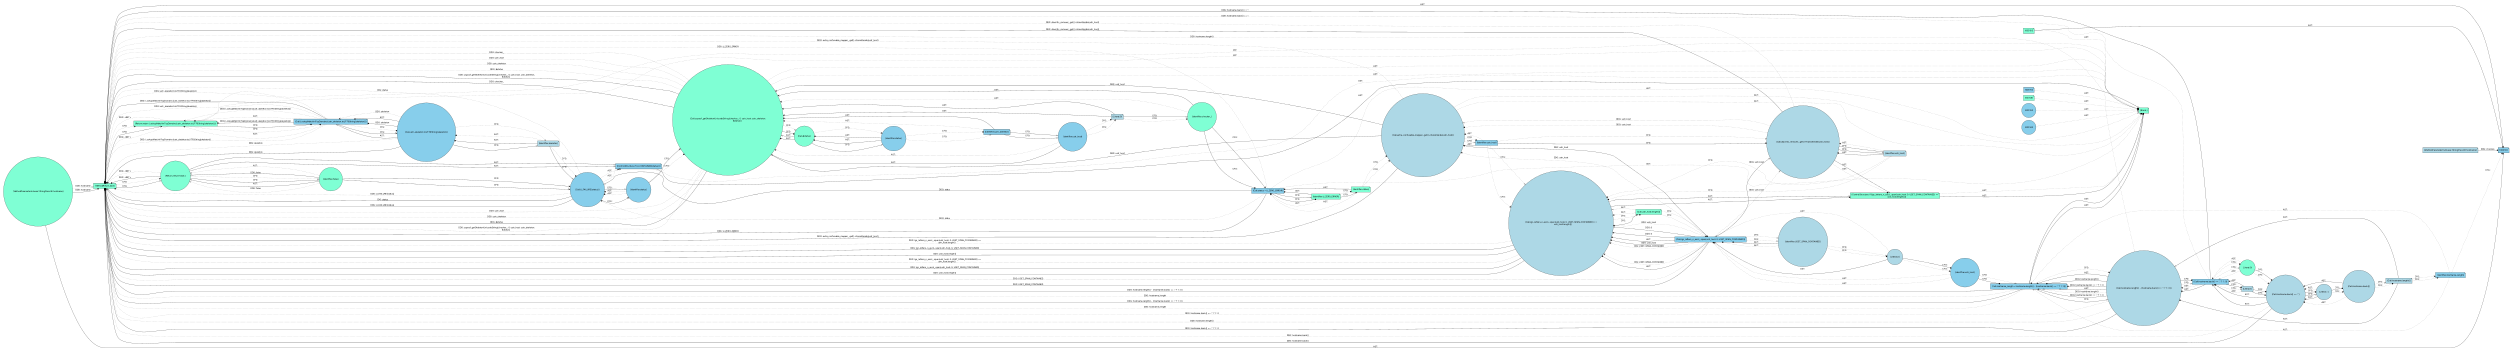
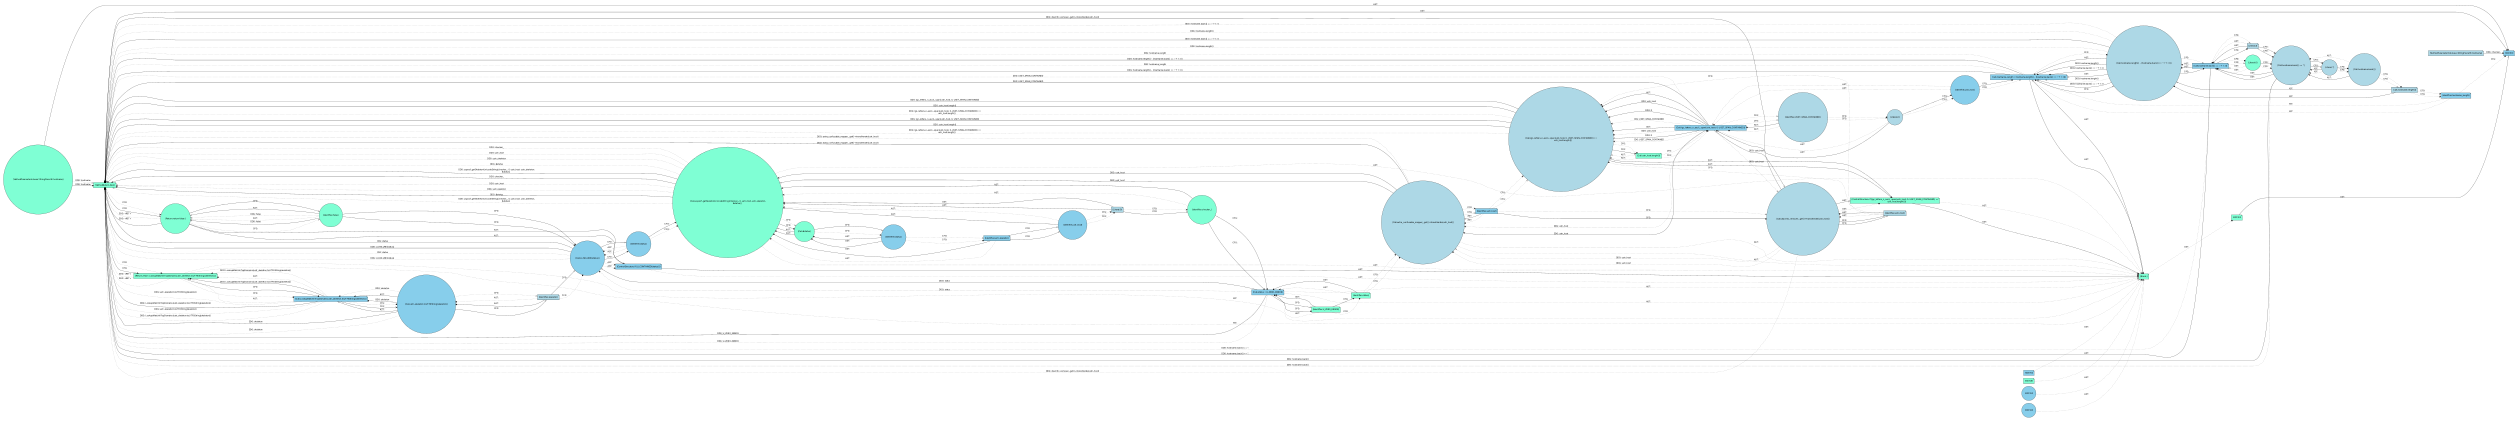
edge "1000103" -> "(Block,)": reversed
